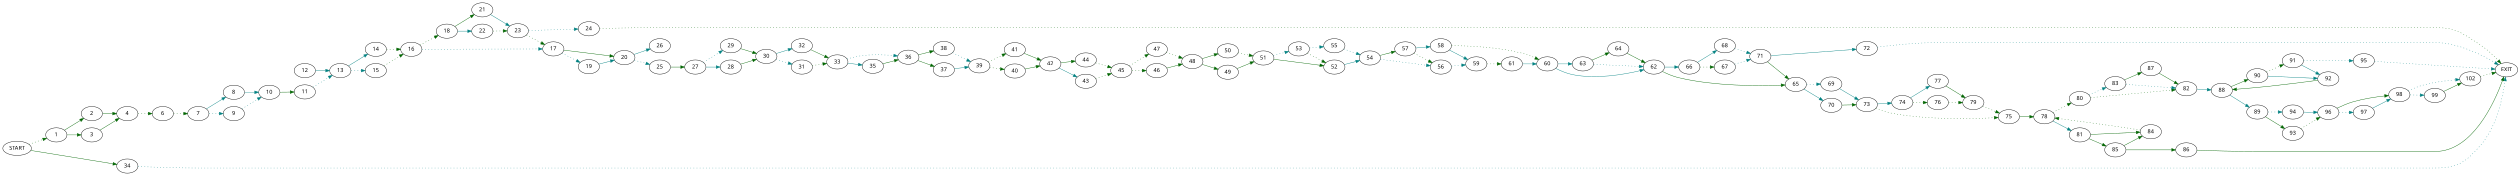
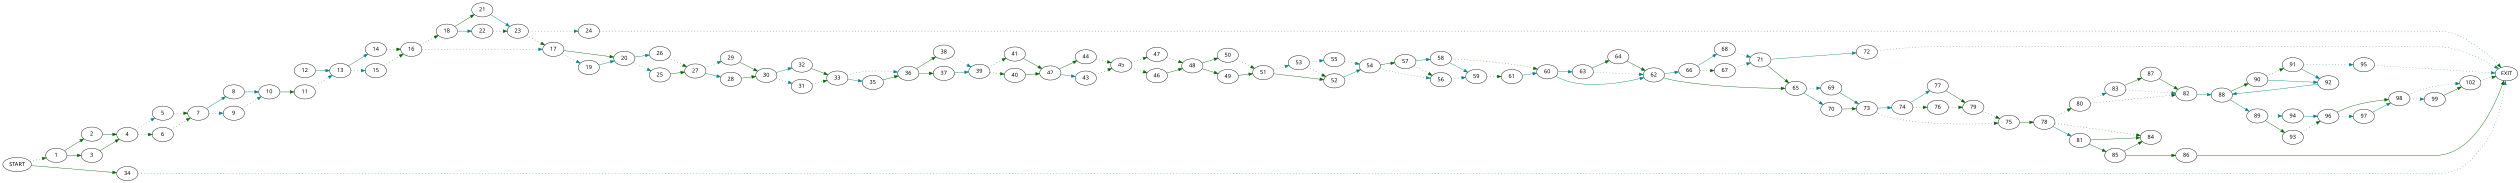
edge "26" -> "27": added
edge "92" -> "88": color darkgreen -> teal
node "5": added
edge "84" -> "78": reversed
